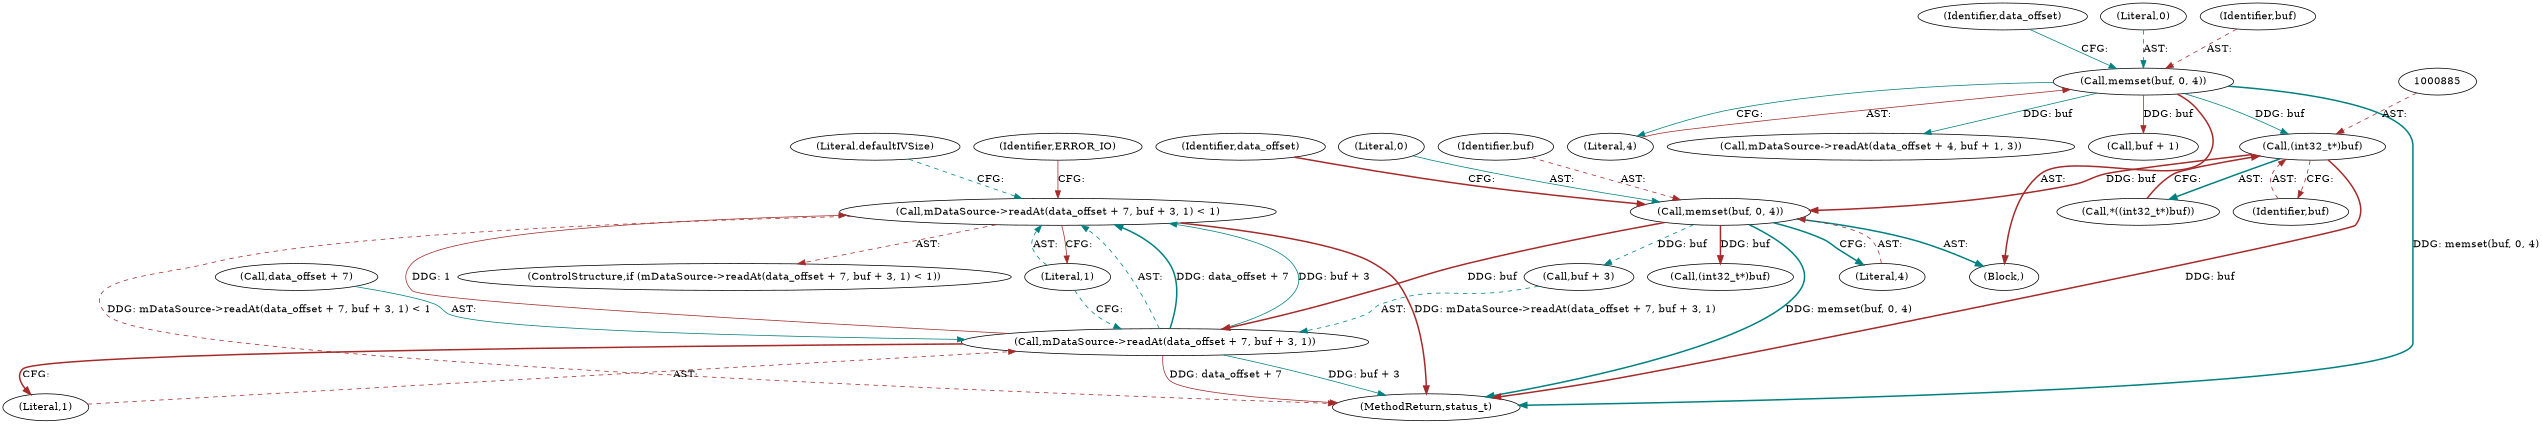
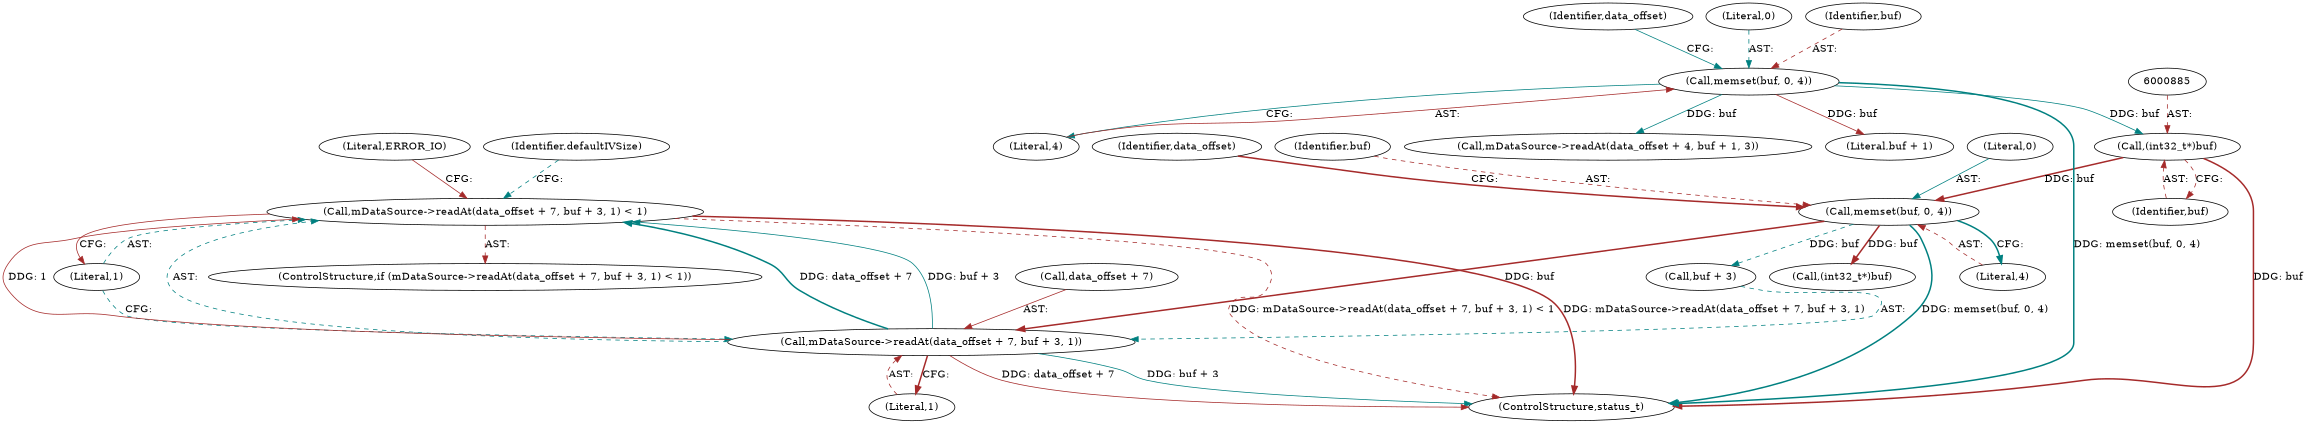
node "1000885": label "1000885" -> "6000885"
node "(Literal,defaultIVSize)": label "(Literal,defaultIVSize)" -> "(Identifier,defaultIVSize)"
node "(Identifier,ERROR_IO)": label "(Identifier,ERROR_IO)" -> "(Literal,ERROR_IO)"
node "(Call,buf + 1)": label "(Call,buf + 1)" -> "(Literal,buf + 1)"
node "(Call,*((int32_t*)buf))": removed
node "(Block,)": removed
edge "(Call,data_offset + 7)" -> "(Call,mDataSource->readAt(data_offset + 7, buf + 3, 1))": color teal -> brown
node "(MethodReturn,status_t)": label "(MethodReturn,status_t)" -> "(ControlStructure,status_t)"
